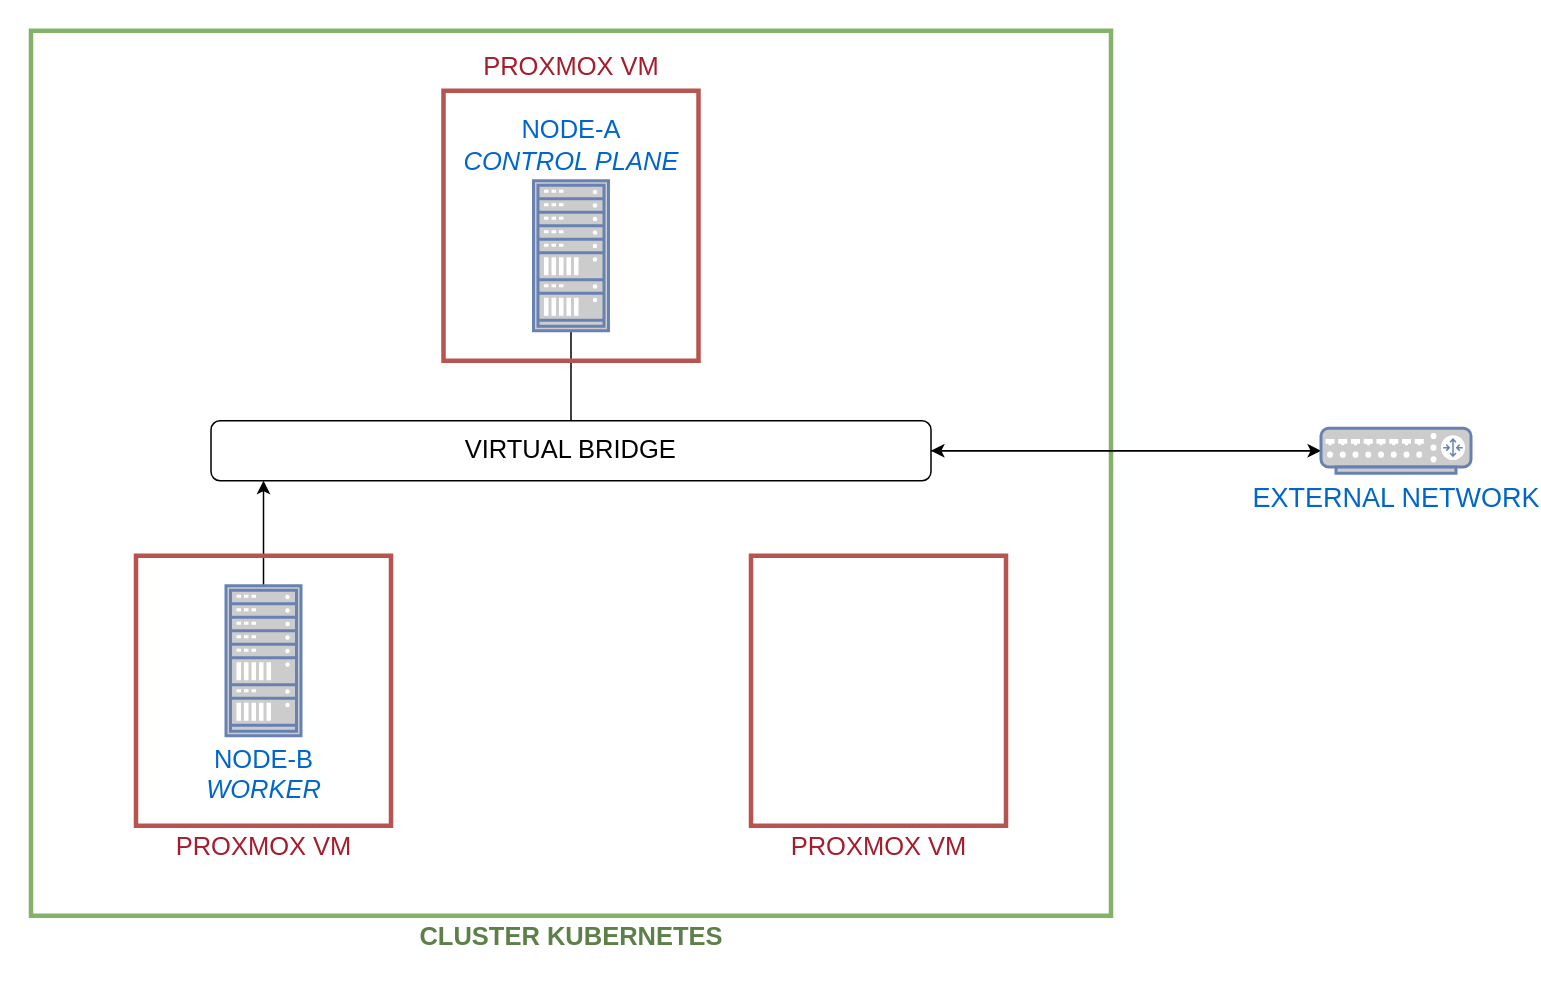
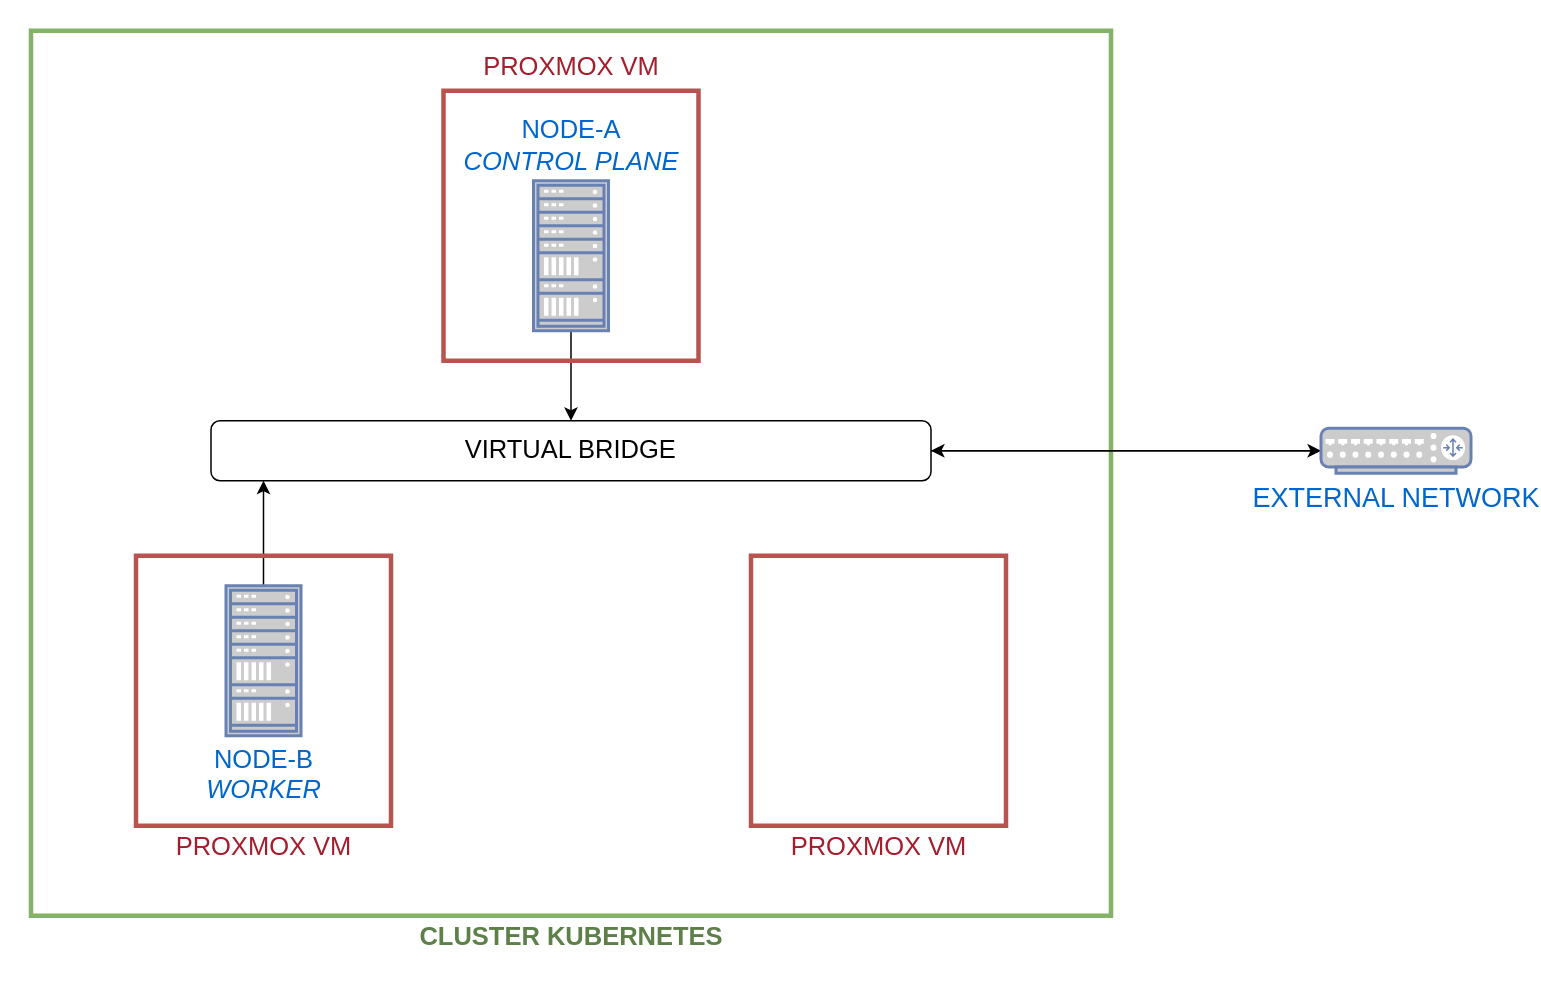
edge "NODE-A CONTROL PLANE" -- "VIRTUAL BRIDGE": arrowhead none -> classic
